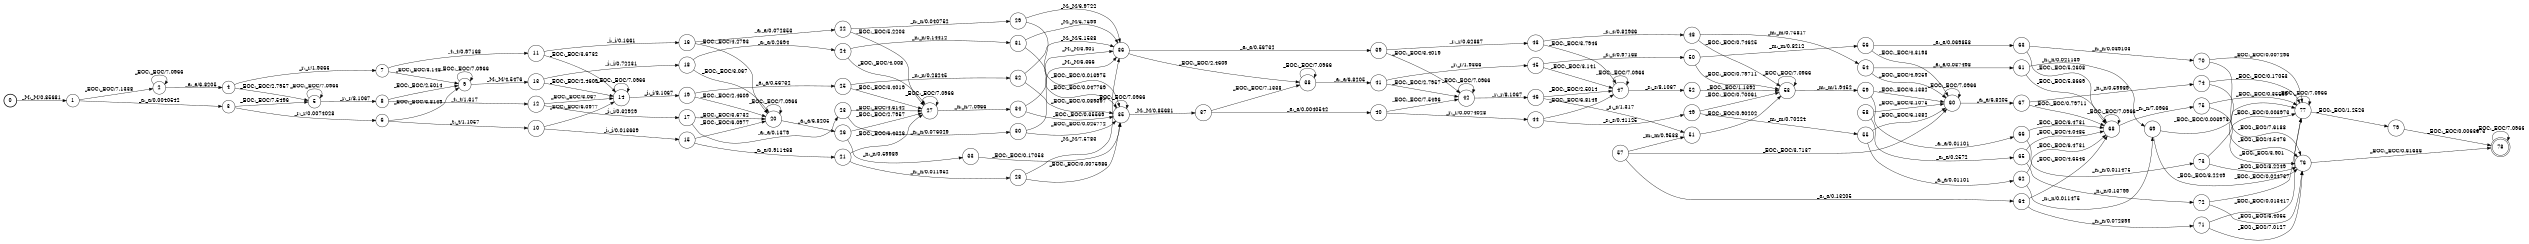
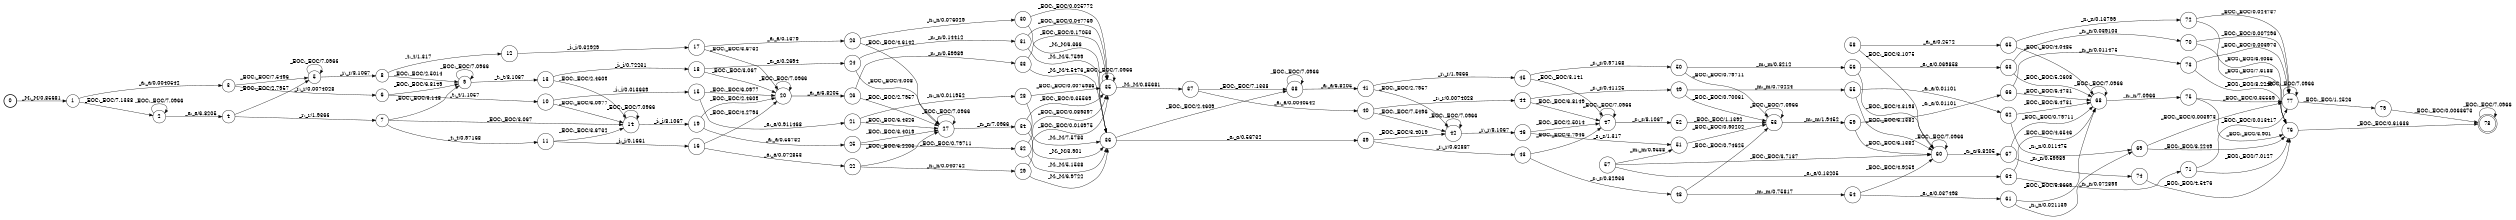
edge "25" -> "32": label "_n:_n/0.28245" -> "_EOC:_EOC/0.79711"
edge "33" -> "36": added, label "_M:_M/4.5476"
edge "9" -> "13": label "_M:_M/4.5476" -> "_t:_t/8.1067"
edge "74" -> "77": removed, label "_EOC:_EOC/0.17053"
edge "12" -> "14": now "7" -> "14"
